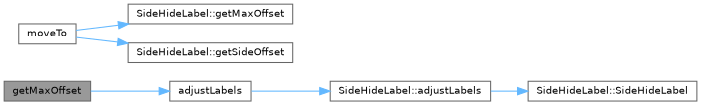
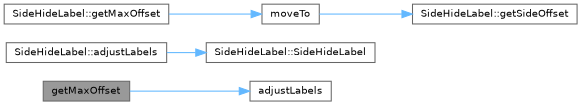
edge "moveTo" -> "SideHideLabel::getMaxOffset": reversed
edge "adjustLabels" -> "SideHideLabel::adjustLabels": removed
